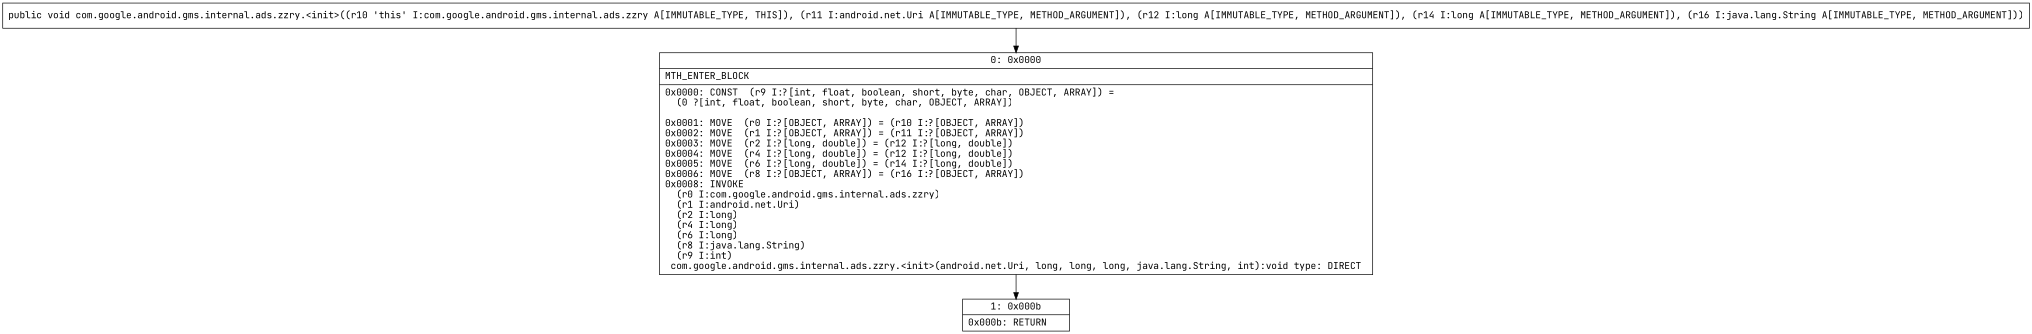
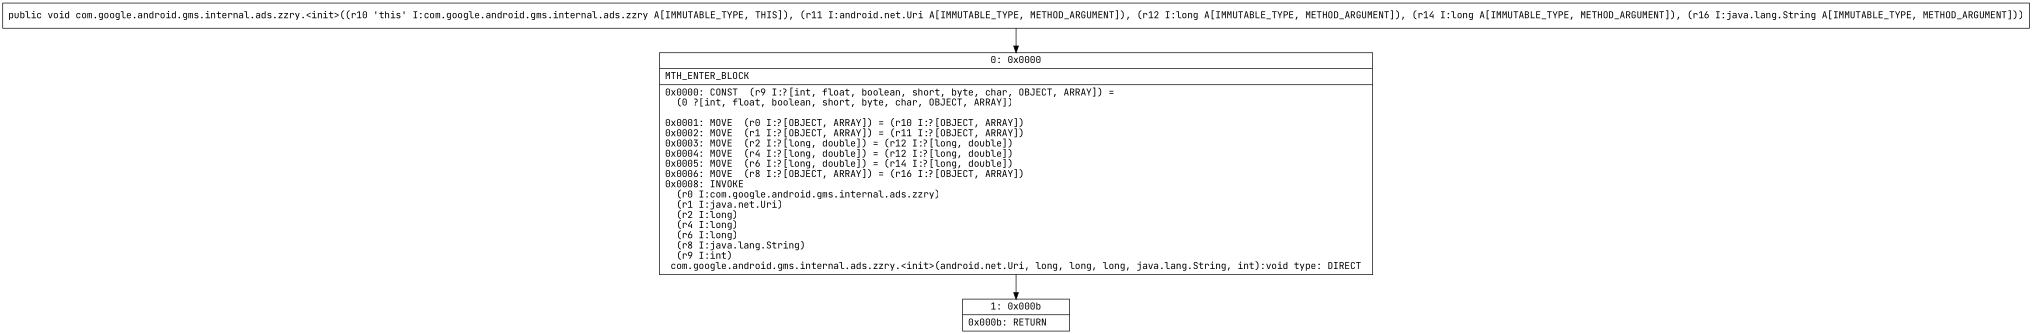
node "0: 0x0000": text "(r1 I:android.net.Uri)" -> "(r1 I:java.net.Uri)"
